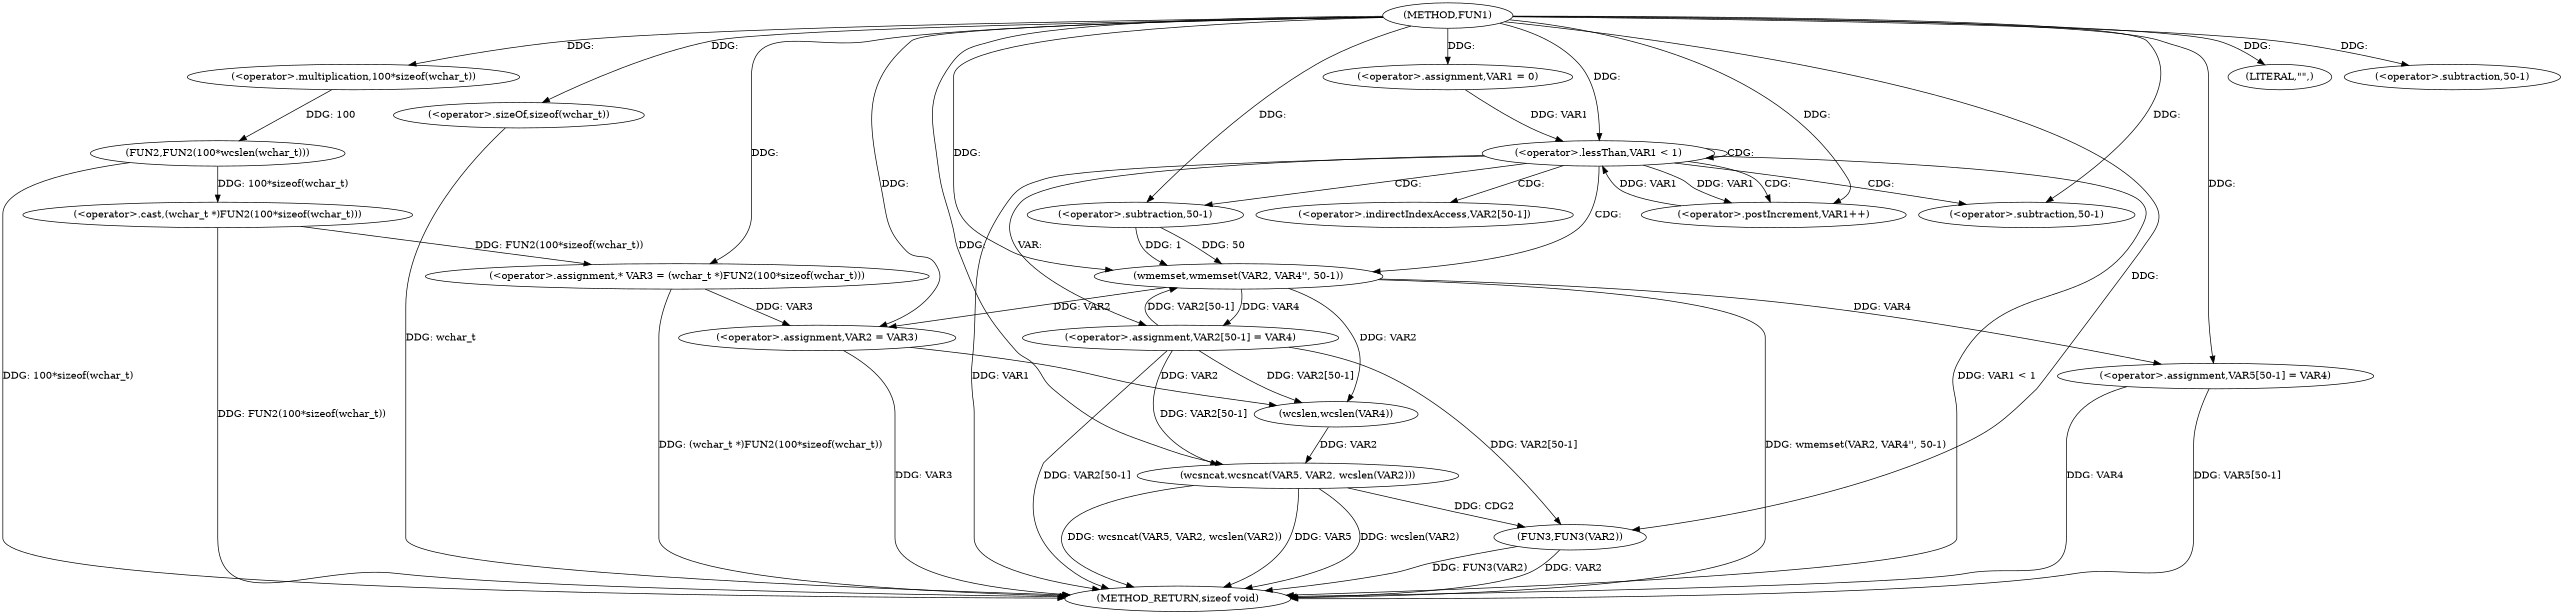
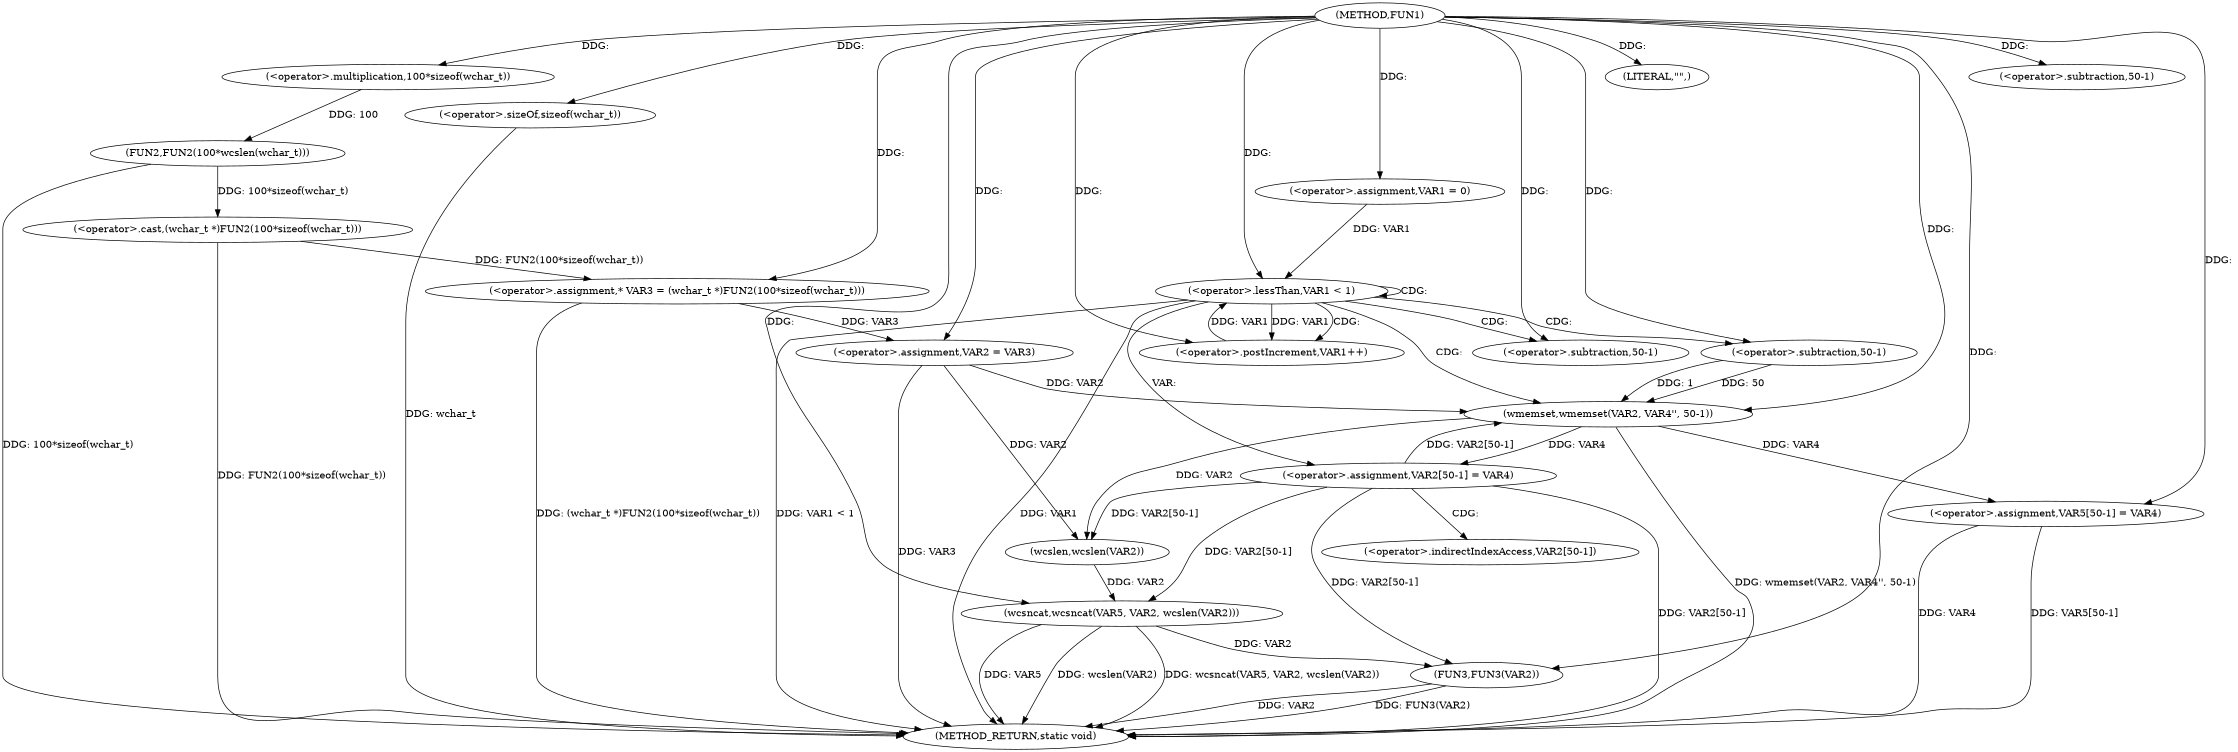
edge "(<operator>.lessThan,VAR1 < 1)" -> "(<operator>.indirectIndexAccess,VAR2[50-1])": now "(<operator>.assignment,VAR2[50-1] = VAR4)" -> "(<operator>.indirectIndexAccess,VAR2[50-1])"
edge "(wmemset,wmemset(VAR2, VAR4'', 50-1))" -> "(<operator>.assignment,VAR2 = VAR3)": reversed
node "(wcslen,wcslen(VAR4))": label "(wcslen,wcslen(VAR4))" -> "(wcslen,wcslen(VAR2))"
edge "(wcsncat,wcsncat(VAR5, VAR2, wcslen(VAR2)))" -> "(FUN3,FUN3(VAR2))": label "DDG: CDG2" -> "DDG: VAR2"
node "(METHOD_RETURN,sizeof void)": label "(METHOD_RETURN,sizeof void)" -> "(METHOD_RETURN,static void)"
